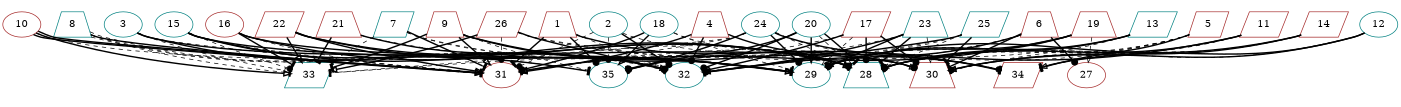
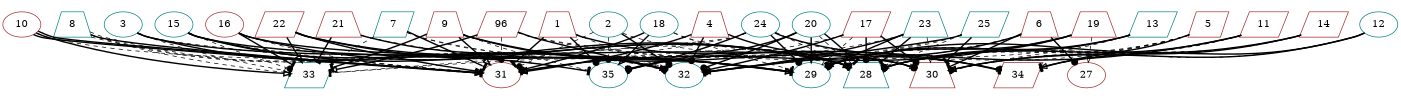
node "26": label "26" -> "96"
edge "24" -> "30": arrowhead onormal -> dot
